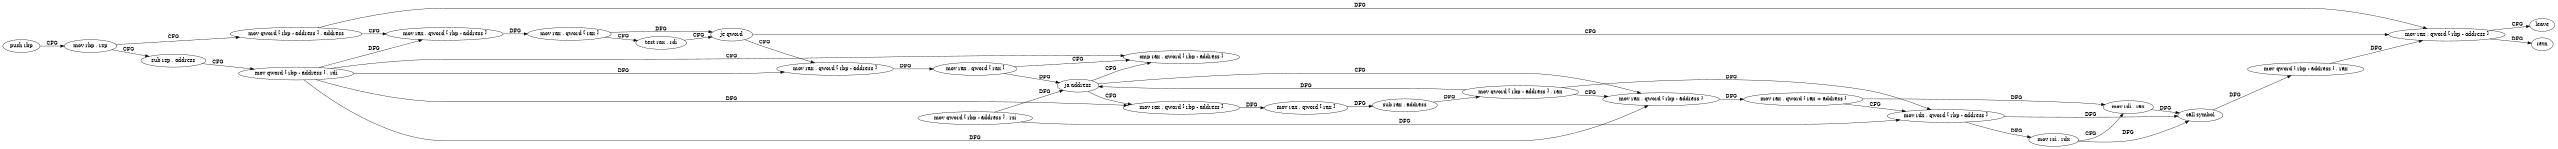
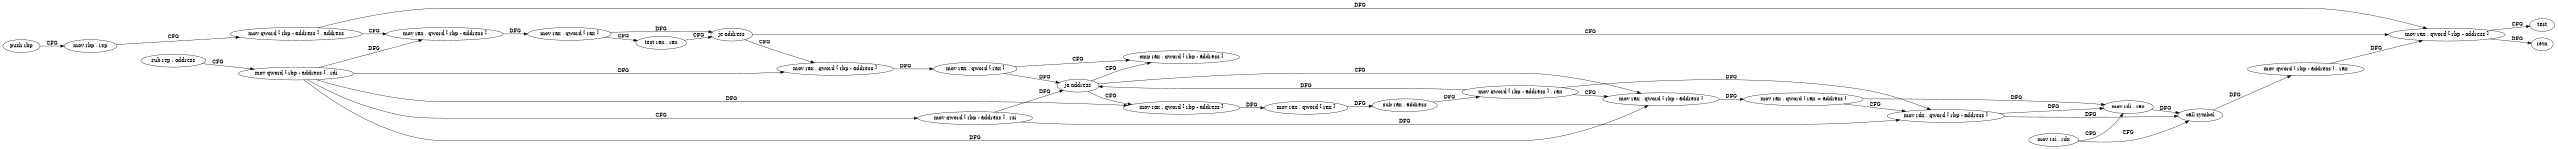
node "leave": label "leave" -> "test"
node "je qword": label "je qword" -> "je address"
node "test rax , rdi": label "test rax , rdi" -> "test rax , rax"
edge "mov rbp , rsp" -> "sub rsp , address": removed, label "CFG"
edge "mov qword [ rbp - address ] , rdi" -> "cmp rax , qword [ rbp - address ]": now "mov qword [ rbp - address ] , rdi" -> "mov qword [ rbp - address ] , rsi"
edge "mov rdx , qword [ rbp - address ]" -> "mov rsi , rdx": now "mov rdx , qword [ rbp - address ]" -> "mov rdi , rax"
edge "mov rsi , rdx" -> "call symbol": label "DFG" -> "CFG"
